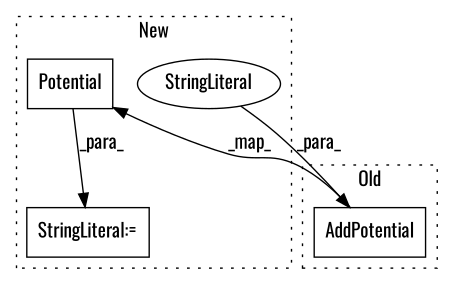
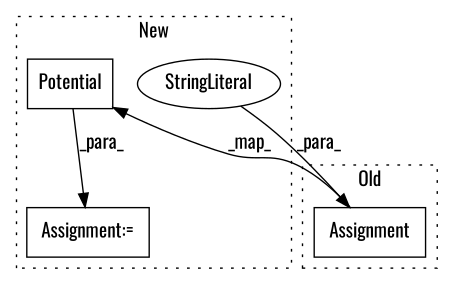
node "StringLiteral:=": label "StringLiteral:=" -> "Assignment:="
node "AddPotential": label "AddPotential" -> "Assignment"
